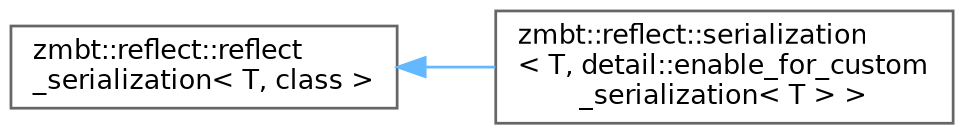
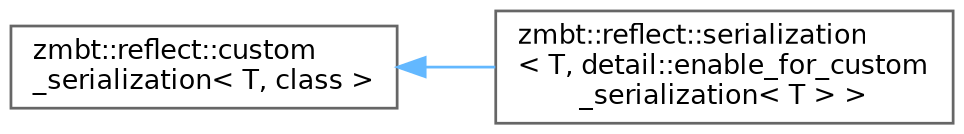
node "zmbt::reflect::reflect _serialization< T, class >": label "zmbt::reflect::reflect _serialization< T, class >" -> "zmbt::reflect::custom _serialization< T, class >"
